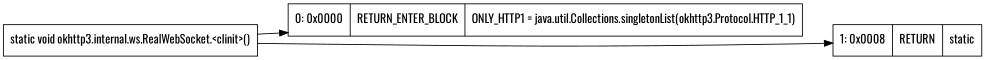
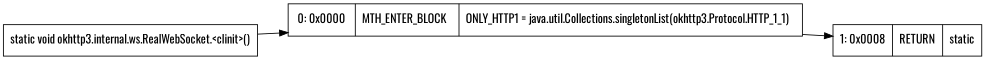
node "0: 0x0000": text "RETURN_ENTER_BLOCK" -> "MTH_ENTER_BLOCK"
edge "static void okhttp3.internal.ws.RealWebSocket.<clinit>()" -> "1: 0x0008": now "0: 0x0000" -> "1: 0x0008"
